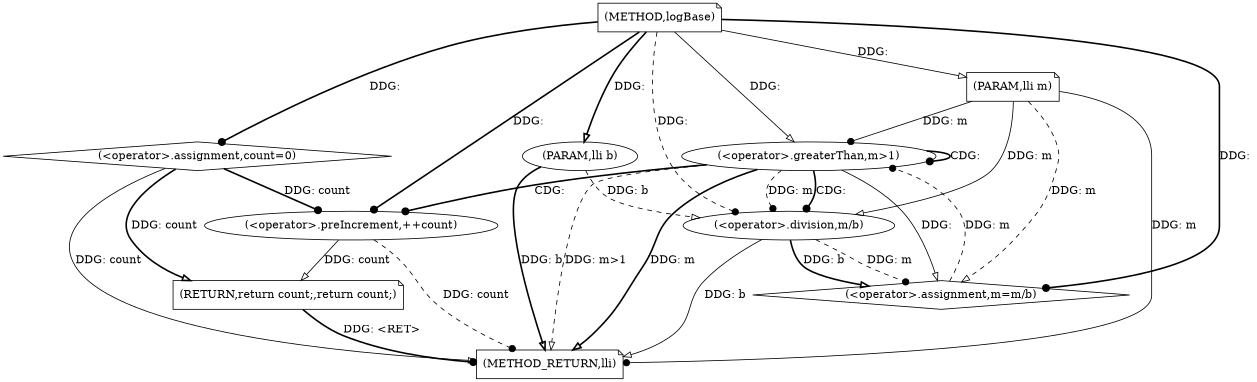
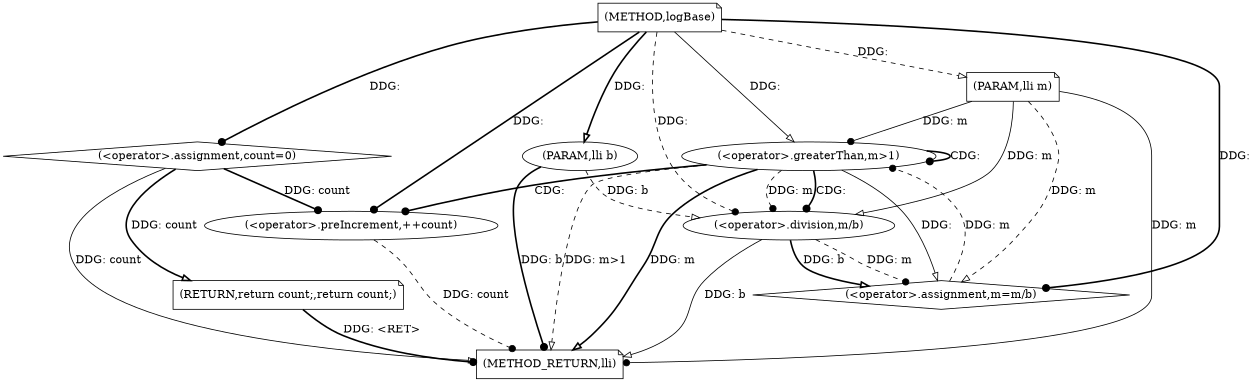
edge "(METHOD,logBase)" -> "(PARAM,lli m)": style solid -> dashed
edge "(PARAM,lli b)" -> "(METHOD_RETURN,lli)": arrowhead onormal -> dot
edge "(<operator>.preIncrement,++count)" -> "(RETURN,return count;,return count;)": removed, label "DDG: count"
